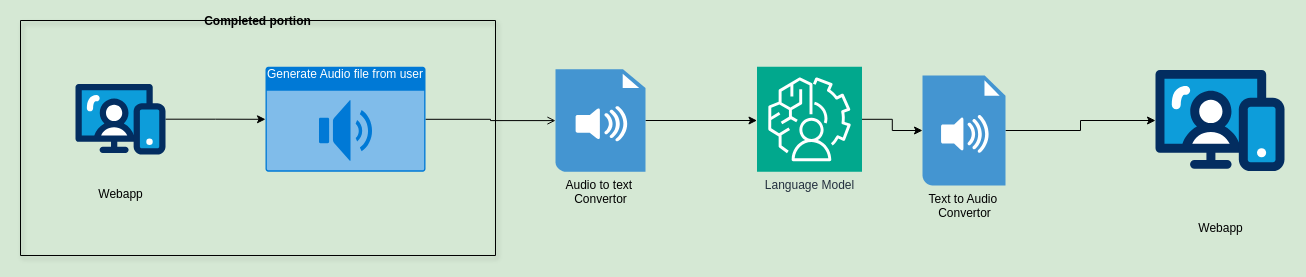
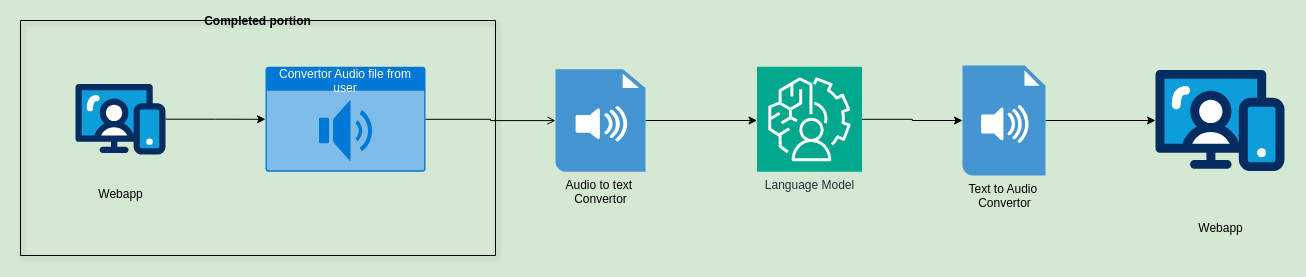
node "Generate Audio file from user": label "Generate Audio file from user" -> "Convertor Audio file from user"
node "Text to Audio Convertor": moved (964, 131) -> (1004, 121)
